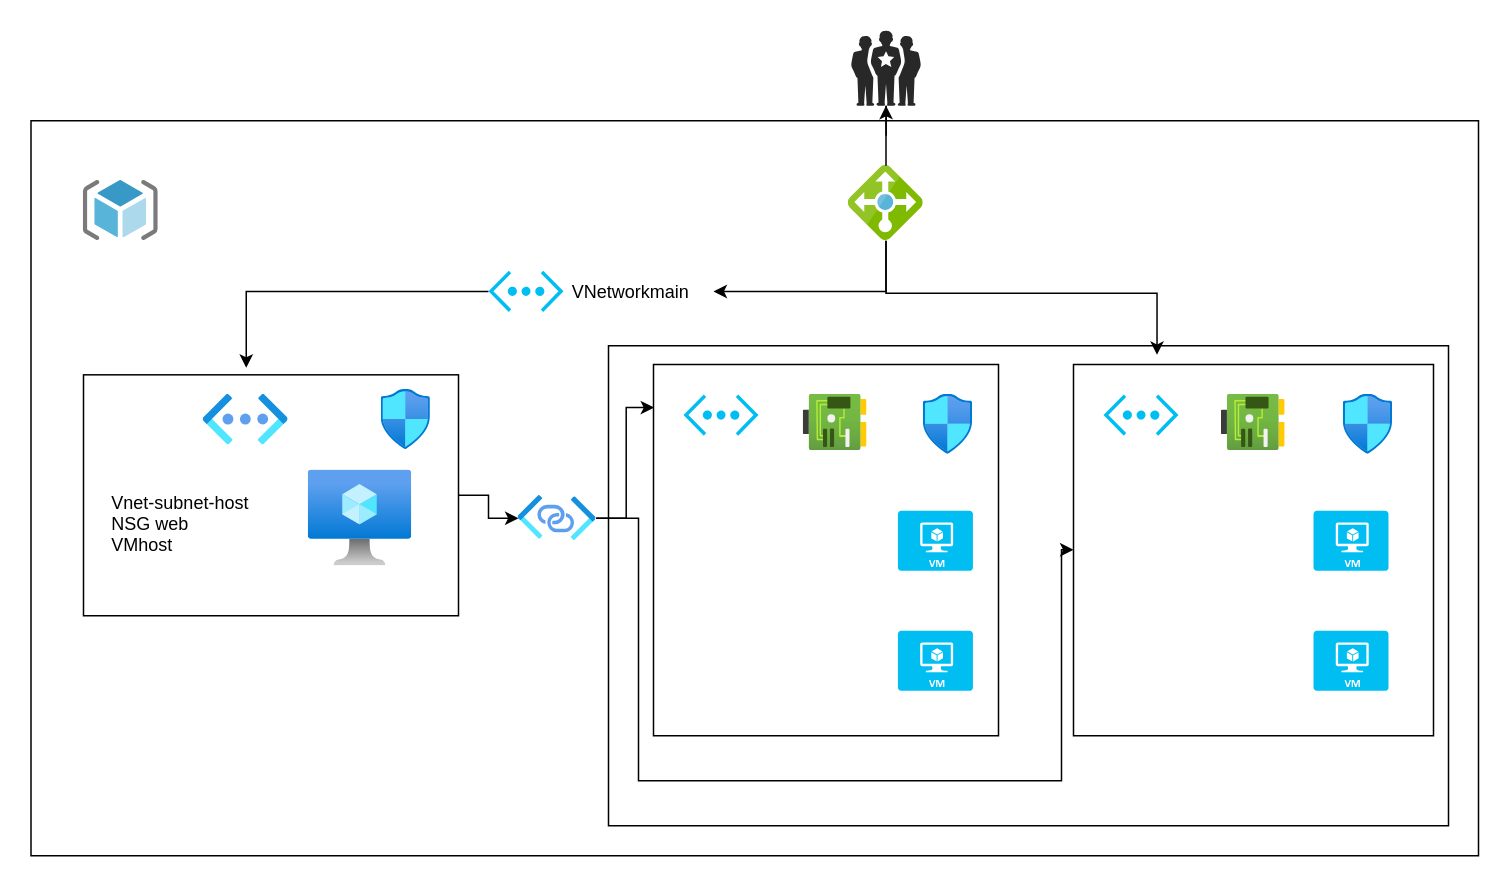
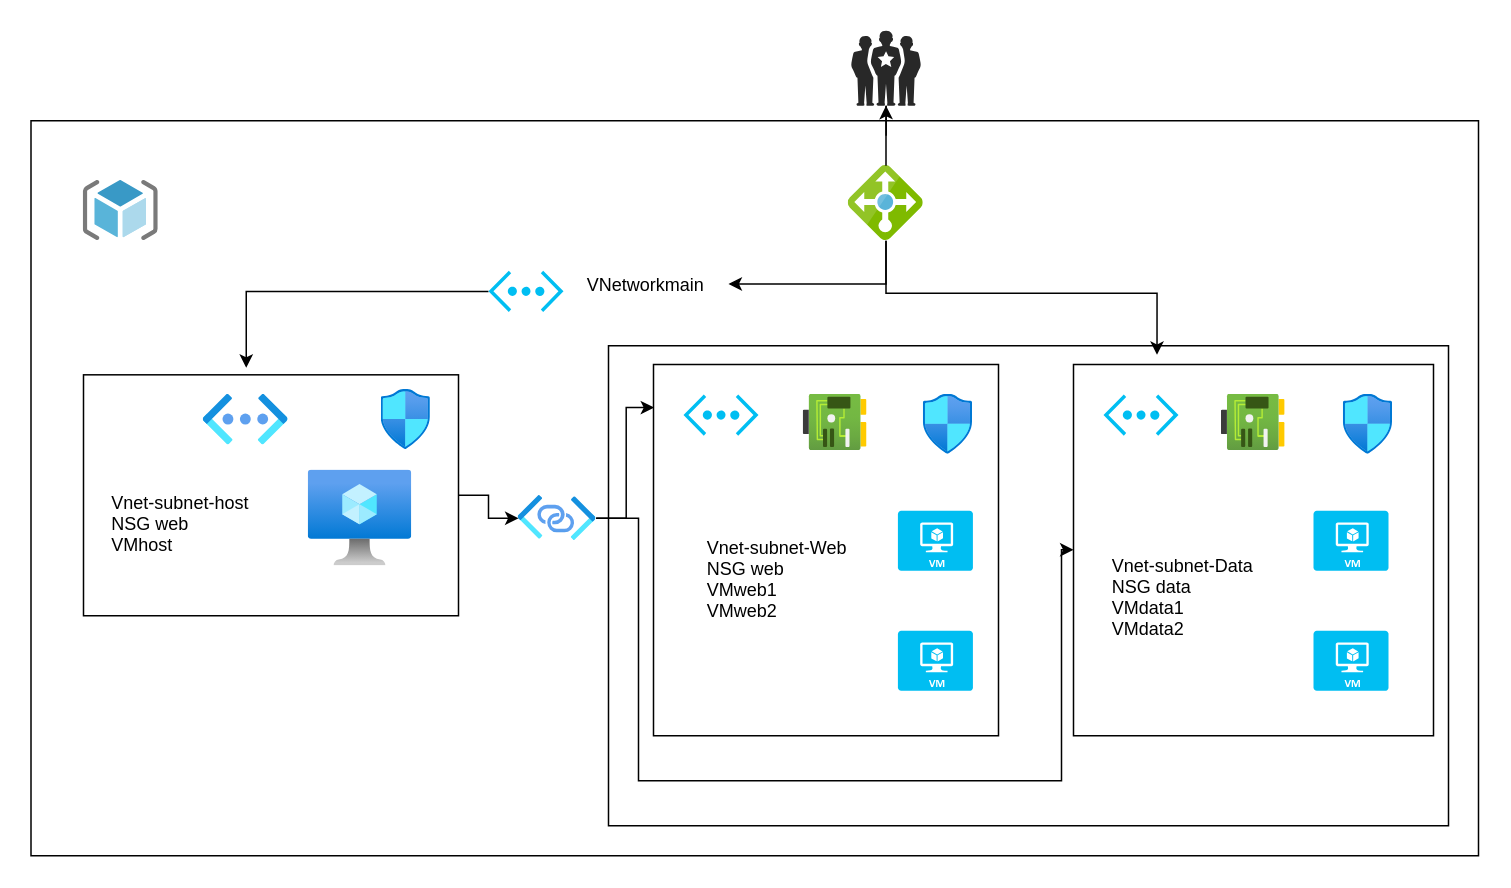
node "VNetworkmain": moved (638, 291) -> (653, 284)
node "Vnet-subnet-Web NSG web VMweb1 VMweb2": added
node "Vnet-subnet-Data NSG data VMdata1 VMdata2": added
